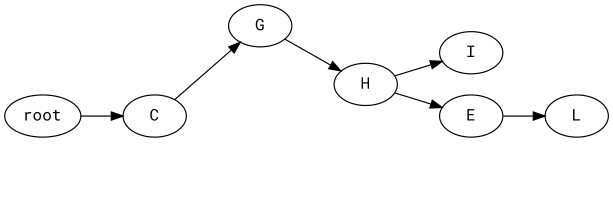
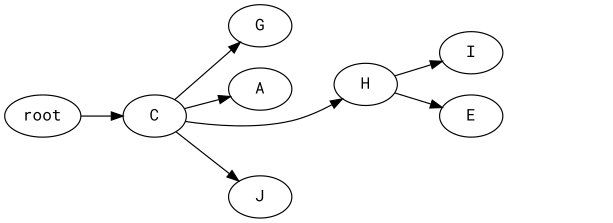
edge "G" -> "H": now "C" -> "H"
node "A": added
node "L": removed
node "J": added
